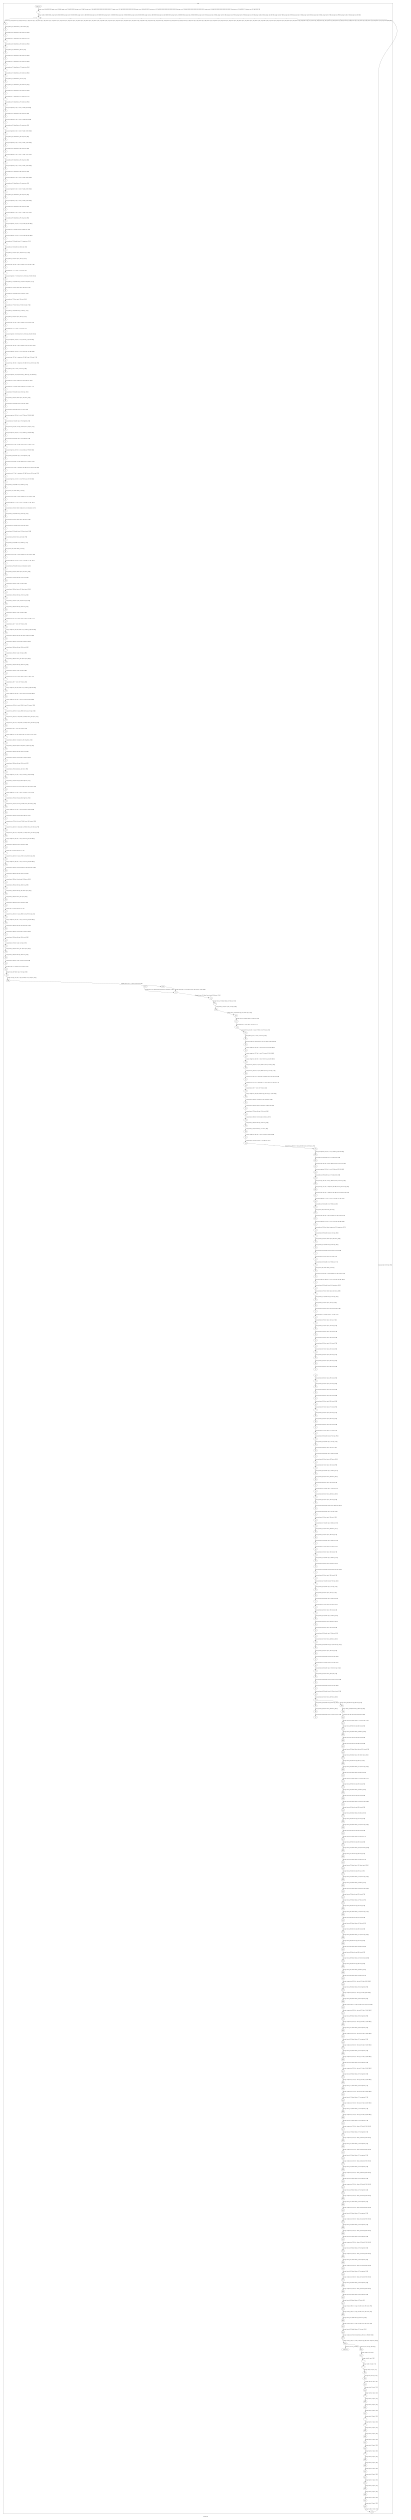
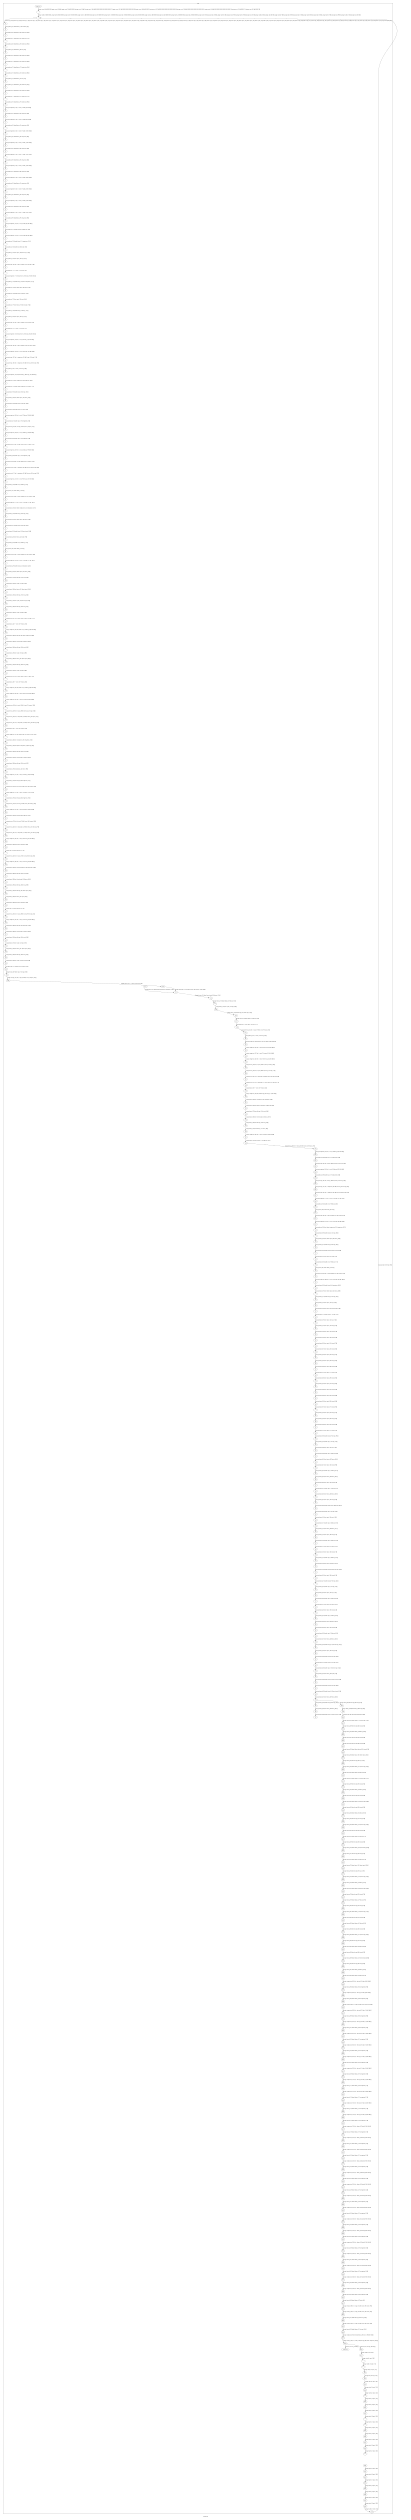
edge "l237" -> "l238": added, label "[(assign binary_385 (bvor input_251 binary_384))]"
node "l428": removed
